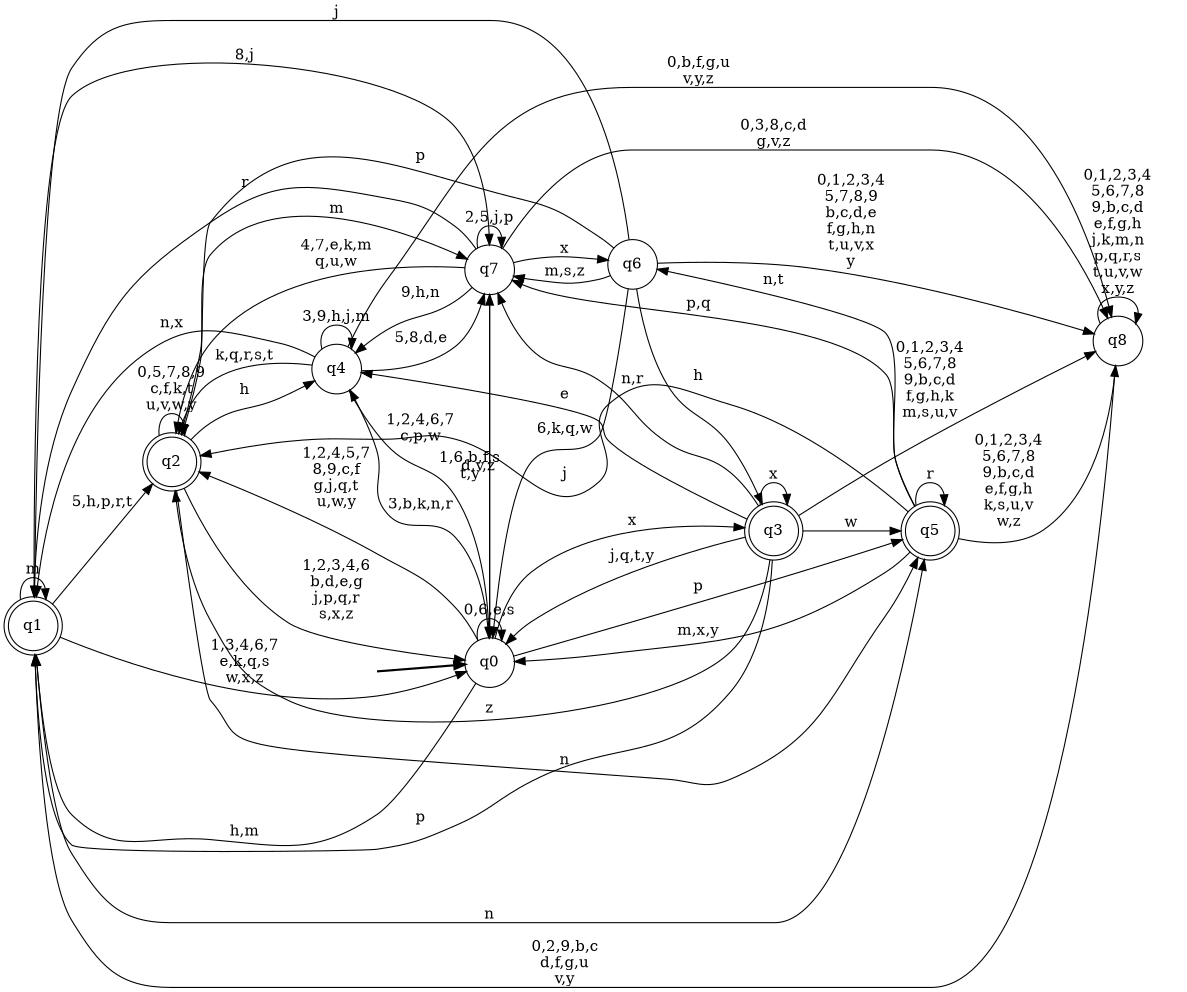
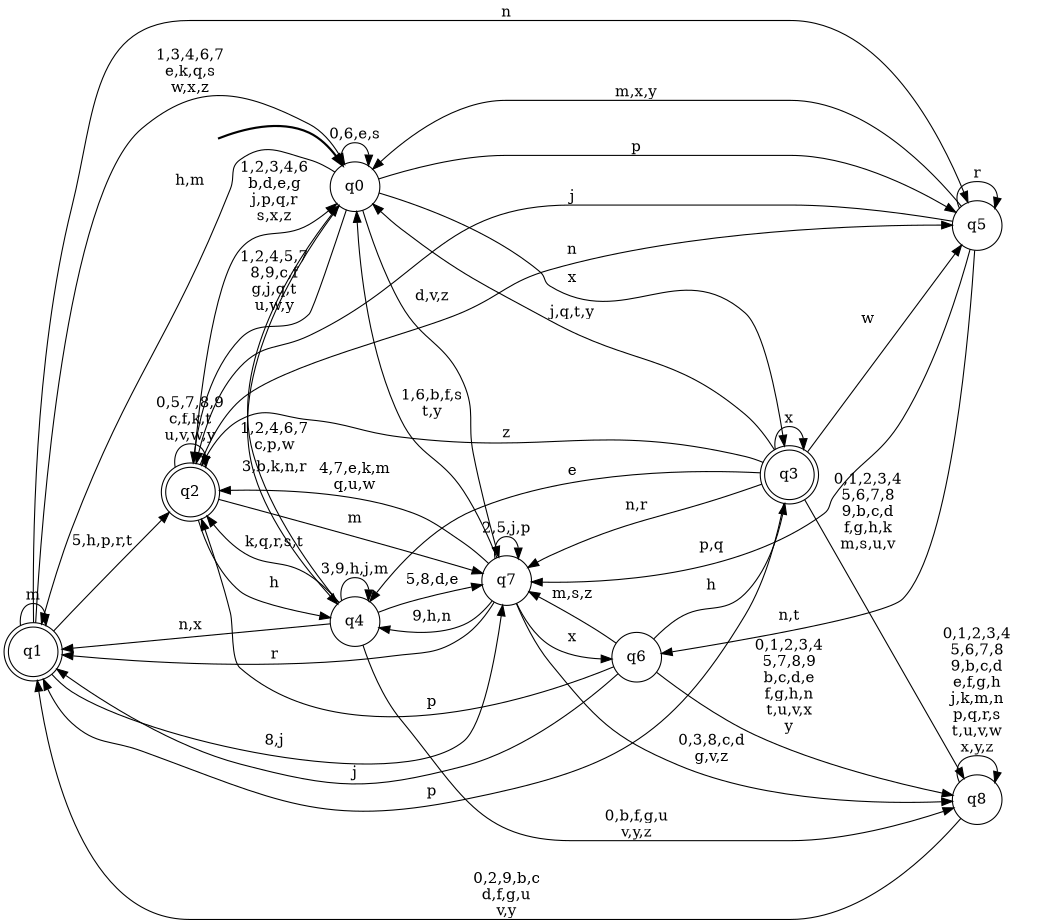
edge "q6" -> "q0": removed, label "6,k,q,w"
edge "q5" -> "q8": removed, label "0,1,2,3,4 5,6,7,8 9,b,c,d e,f,g,h k,s,u,v w,z"
node "q5": shape doublecircle -> circle
